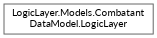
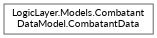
node "LogicLayer.Models.Combatant DataModel.LogicLayer": label "LogicLayer.Models.Combatant DataModel.LogicLayer" -> "LogicLayer.Models.Combatant DataModel.CombatantData"
